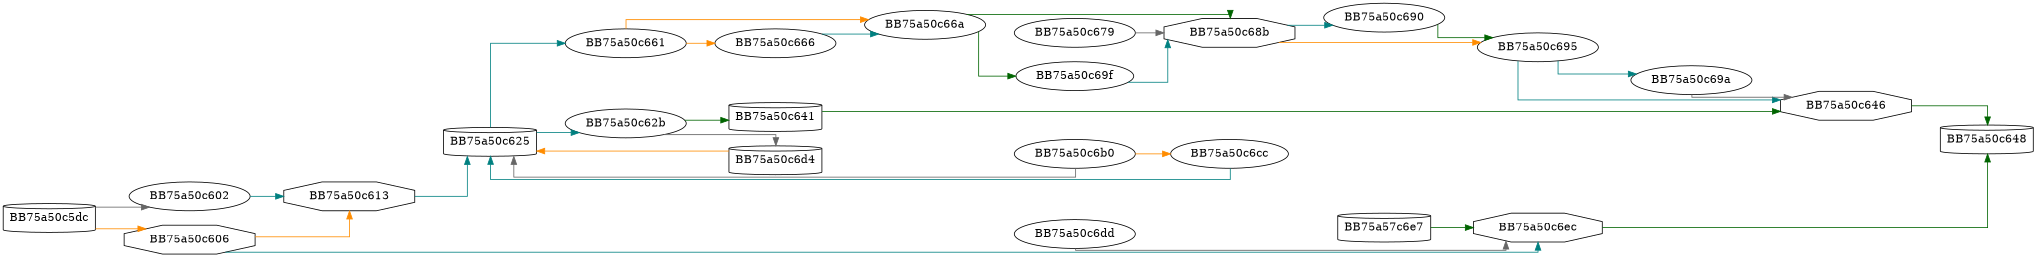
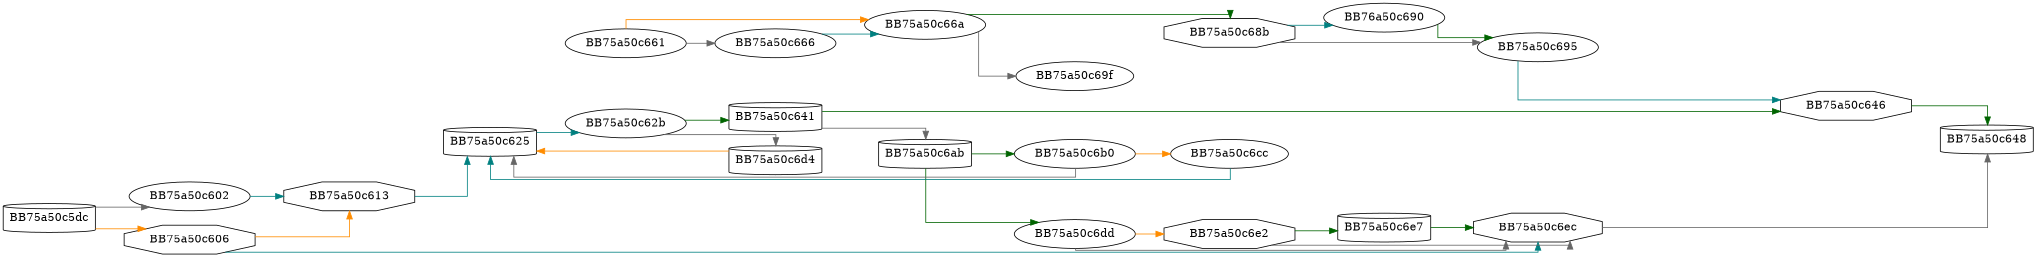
node "BB75a50c690": label "BB75a50c690" -> "BB76a50c690"
node "BB75a50c679": removed
edge "BB75a50c68b" -> "BB75a50c695": color darkorange -> gray40
edge "BB75a50c661" -> "BB75a50c666": color darkorange -> gray40
edge "BB75a50c625" -> "BB75a50c661": removed
edge "BB75a50c66a" -> "BB75a50c69f": color darkgreen -> gray40
node "BB75a50c69a": removed
edge "BB75a50c69f" -> "BB75a50c68b": removed
node "BB75a50c6ab": added
node "BB75a57c6e7": label "BB75a57c6e7" -> "BB75a50c6e7"
edge "BB75a50c6ec" -> "BB75a50c648": color darkgreen -> gray40
node "BB75a50c6e2": added
